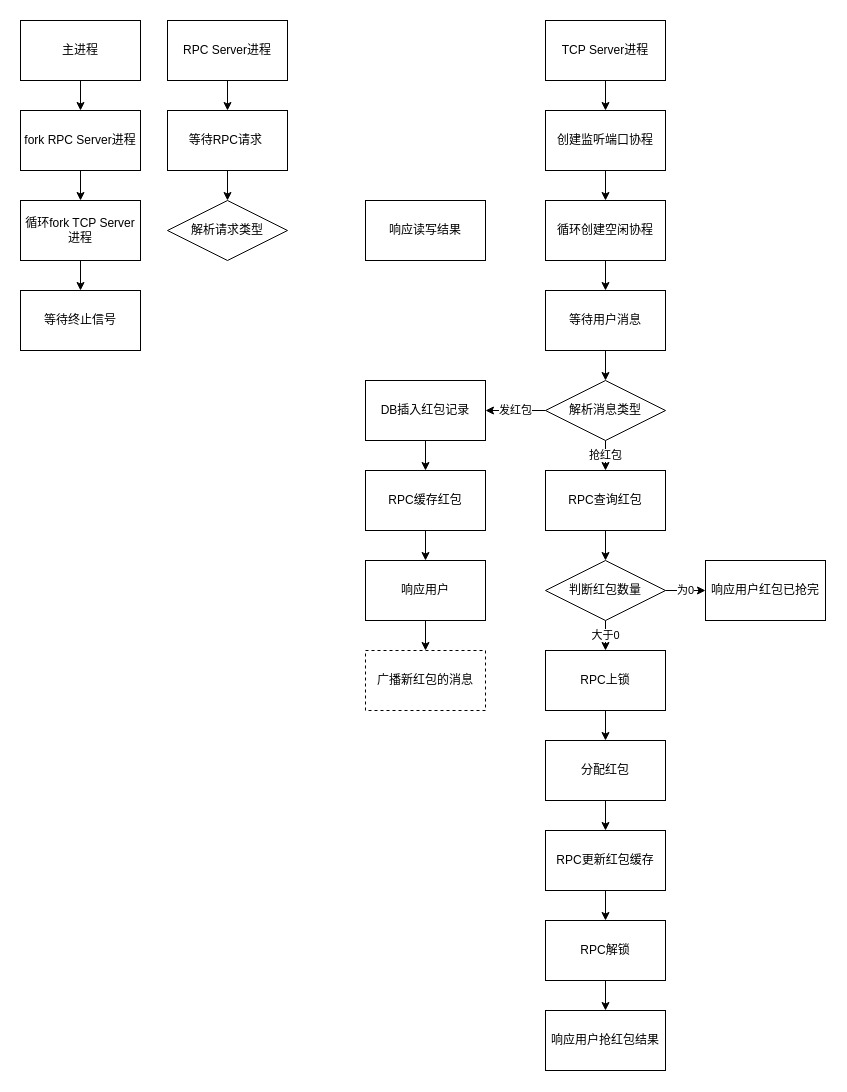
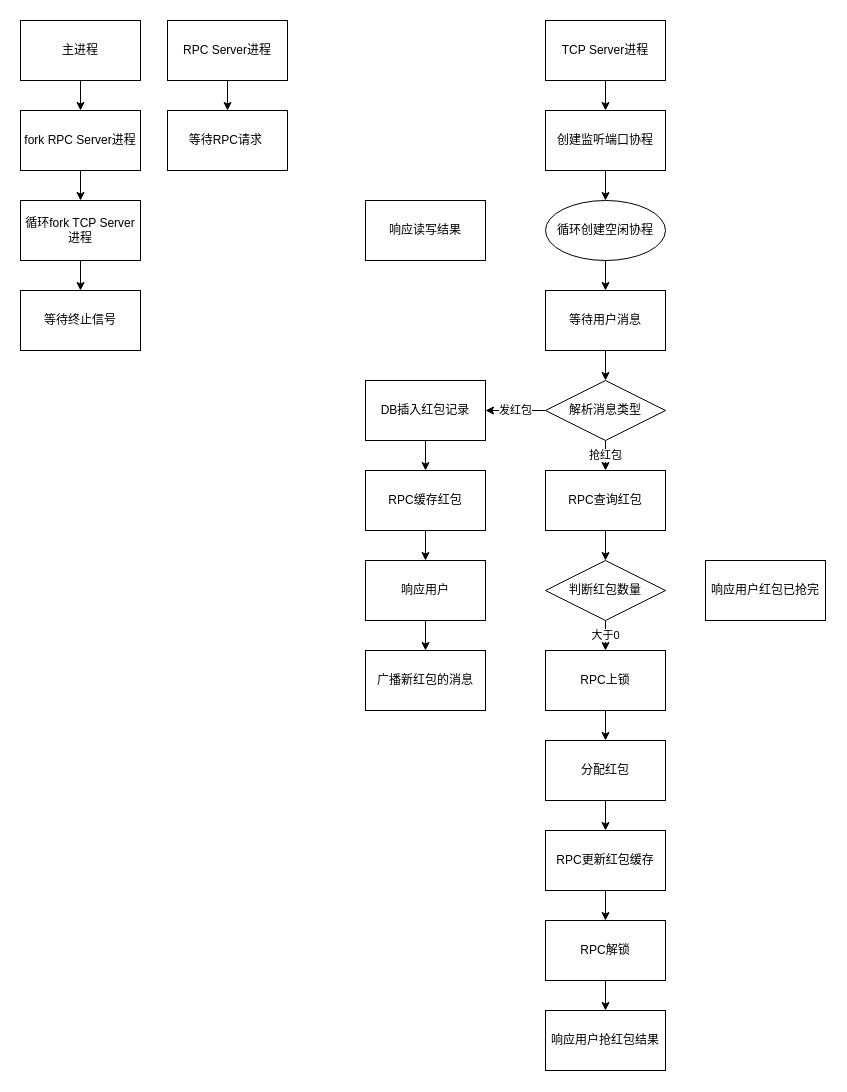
edge "等待RPC请求" -> "解析请求类型": removed
node "解析请求类型": removed
node "循环创建空闲协程": shape rectangle -> ellipse
edge "判断红包数量" -> "响应用户红包已抢完": removed, label "为0"
node "广播新红包的消息": style dashed -> solid
